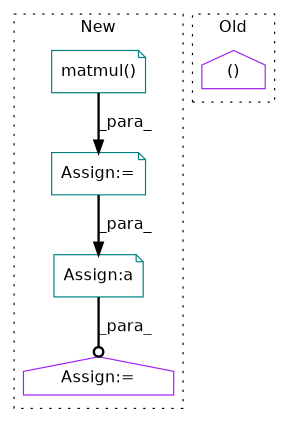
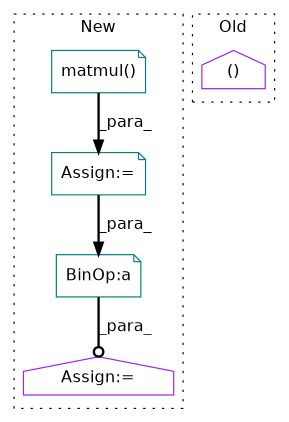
node "Assign:a": label "Assign:a" -> "BinOp:a"
